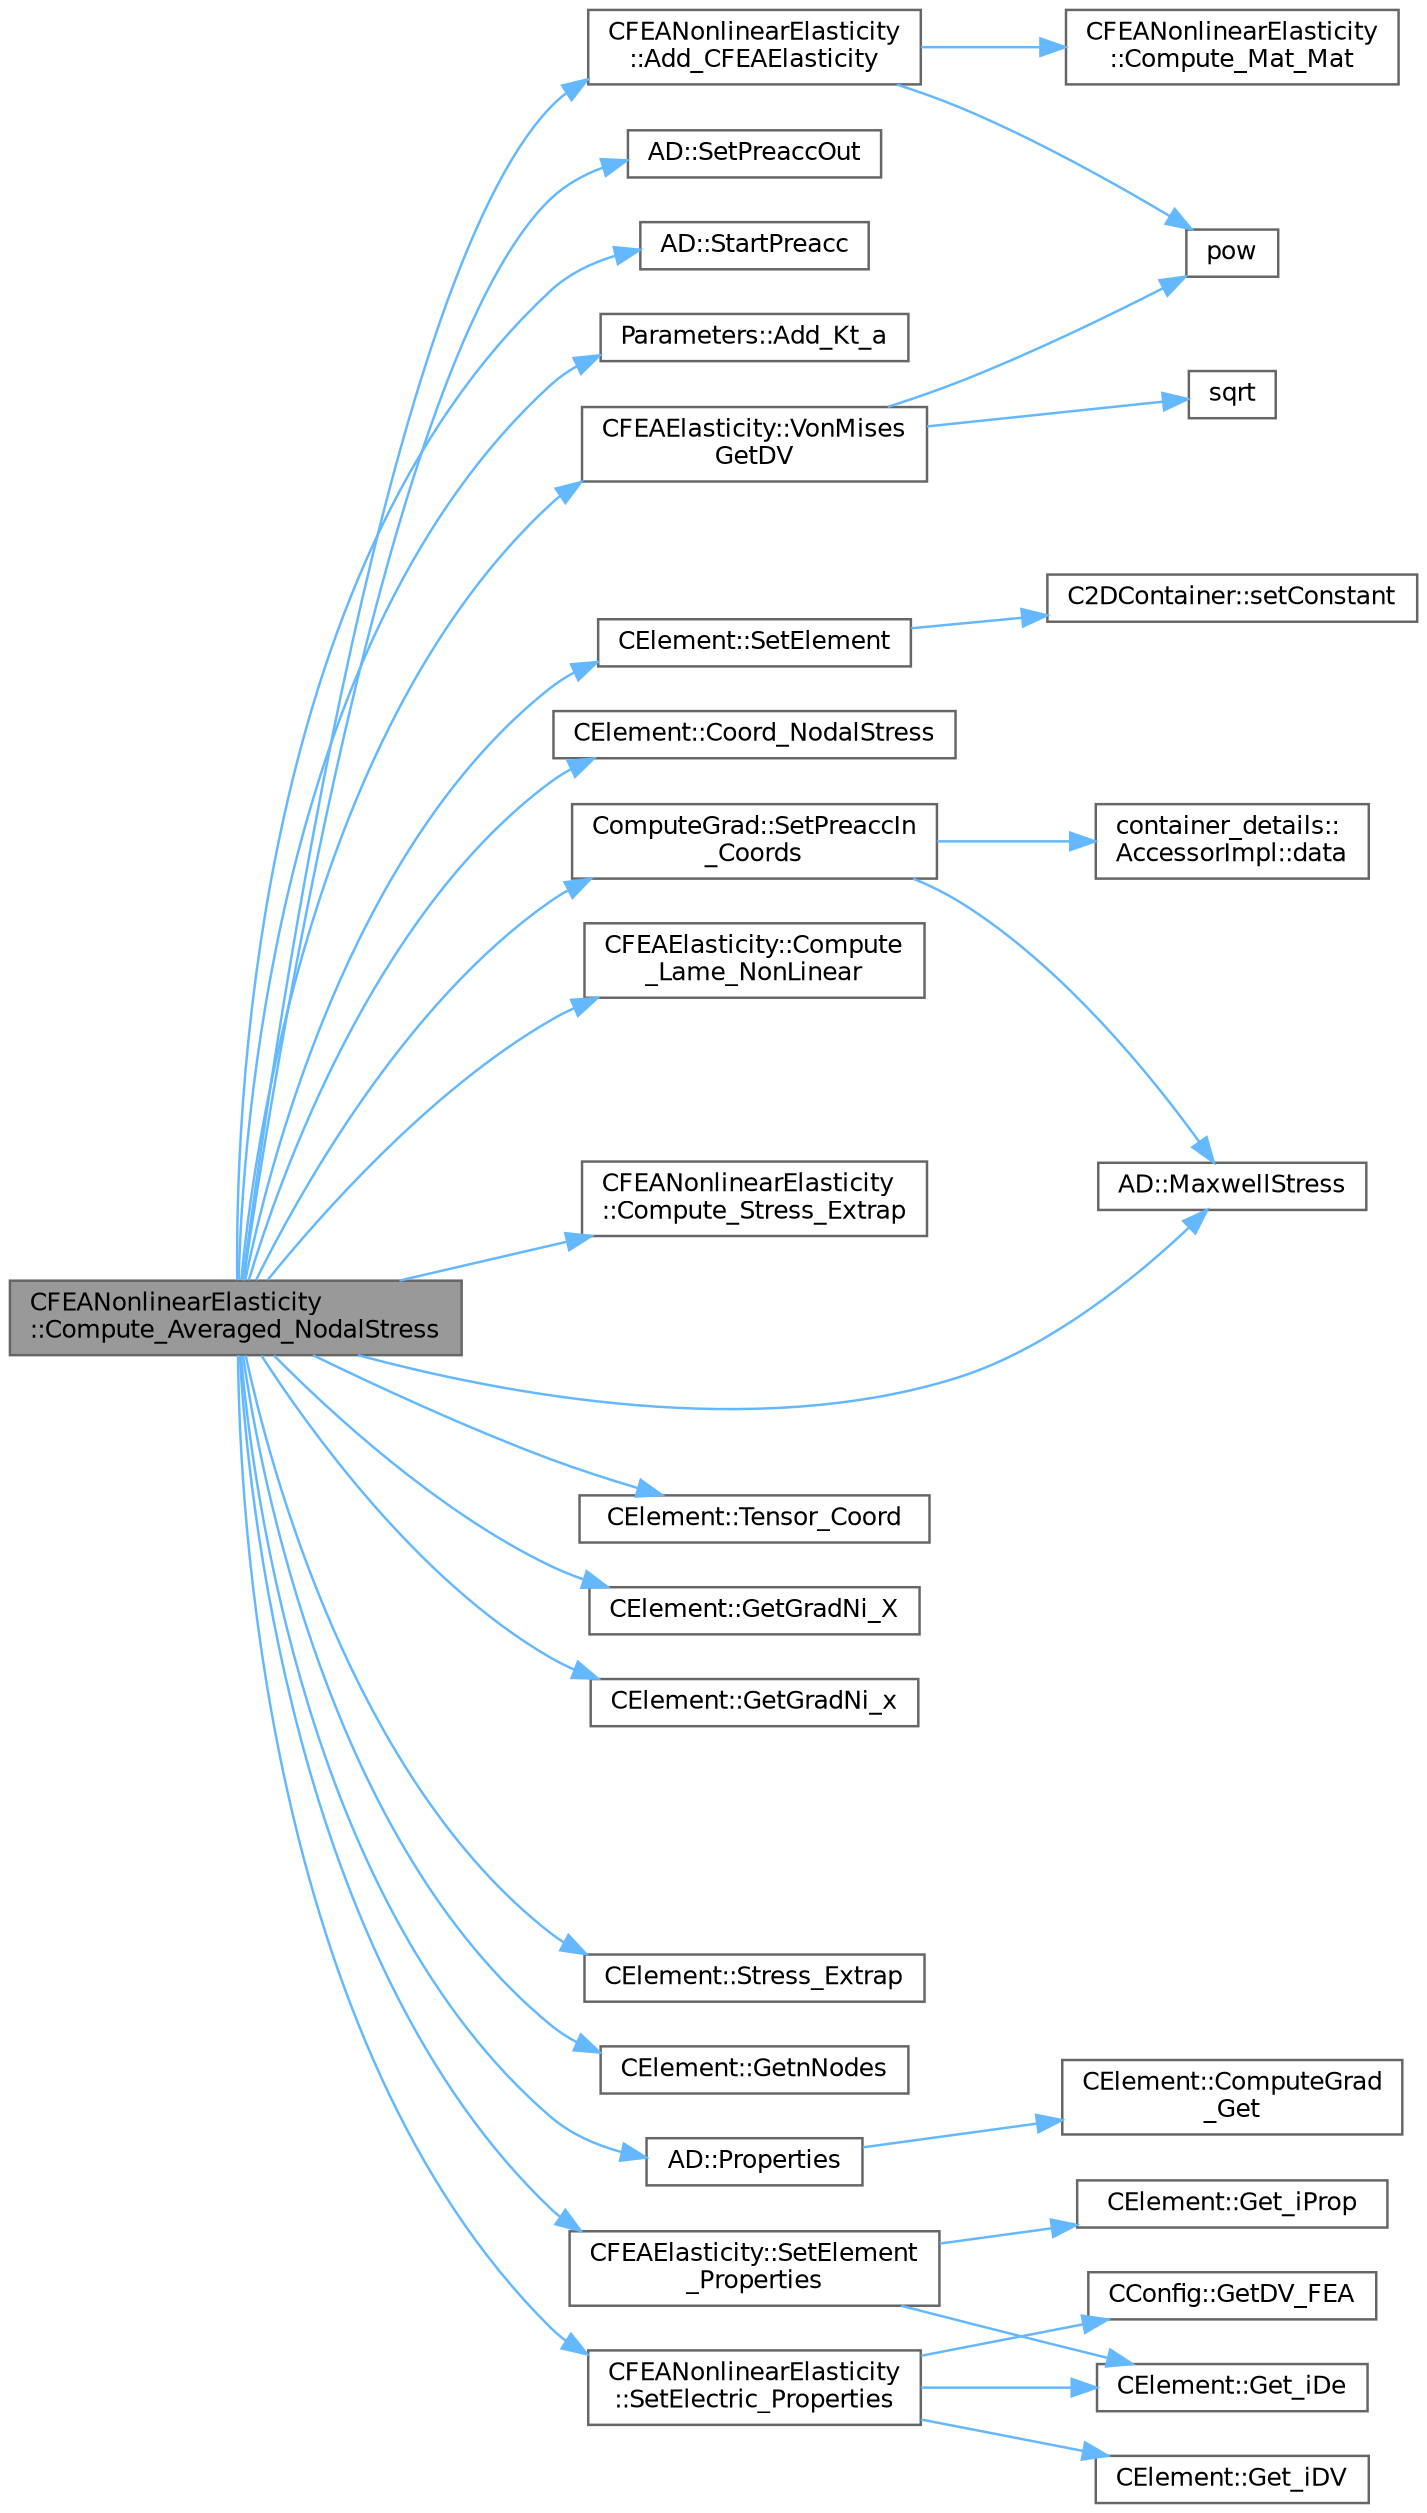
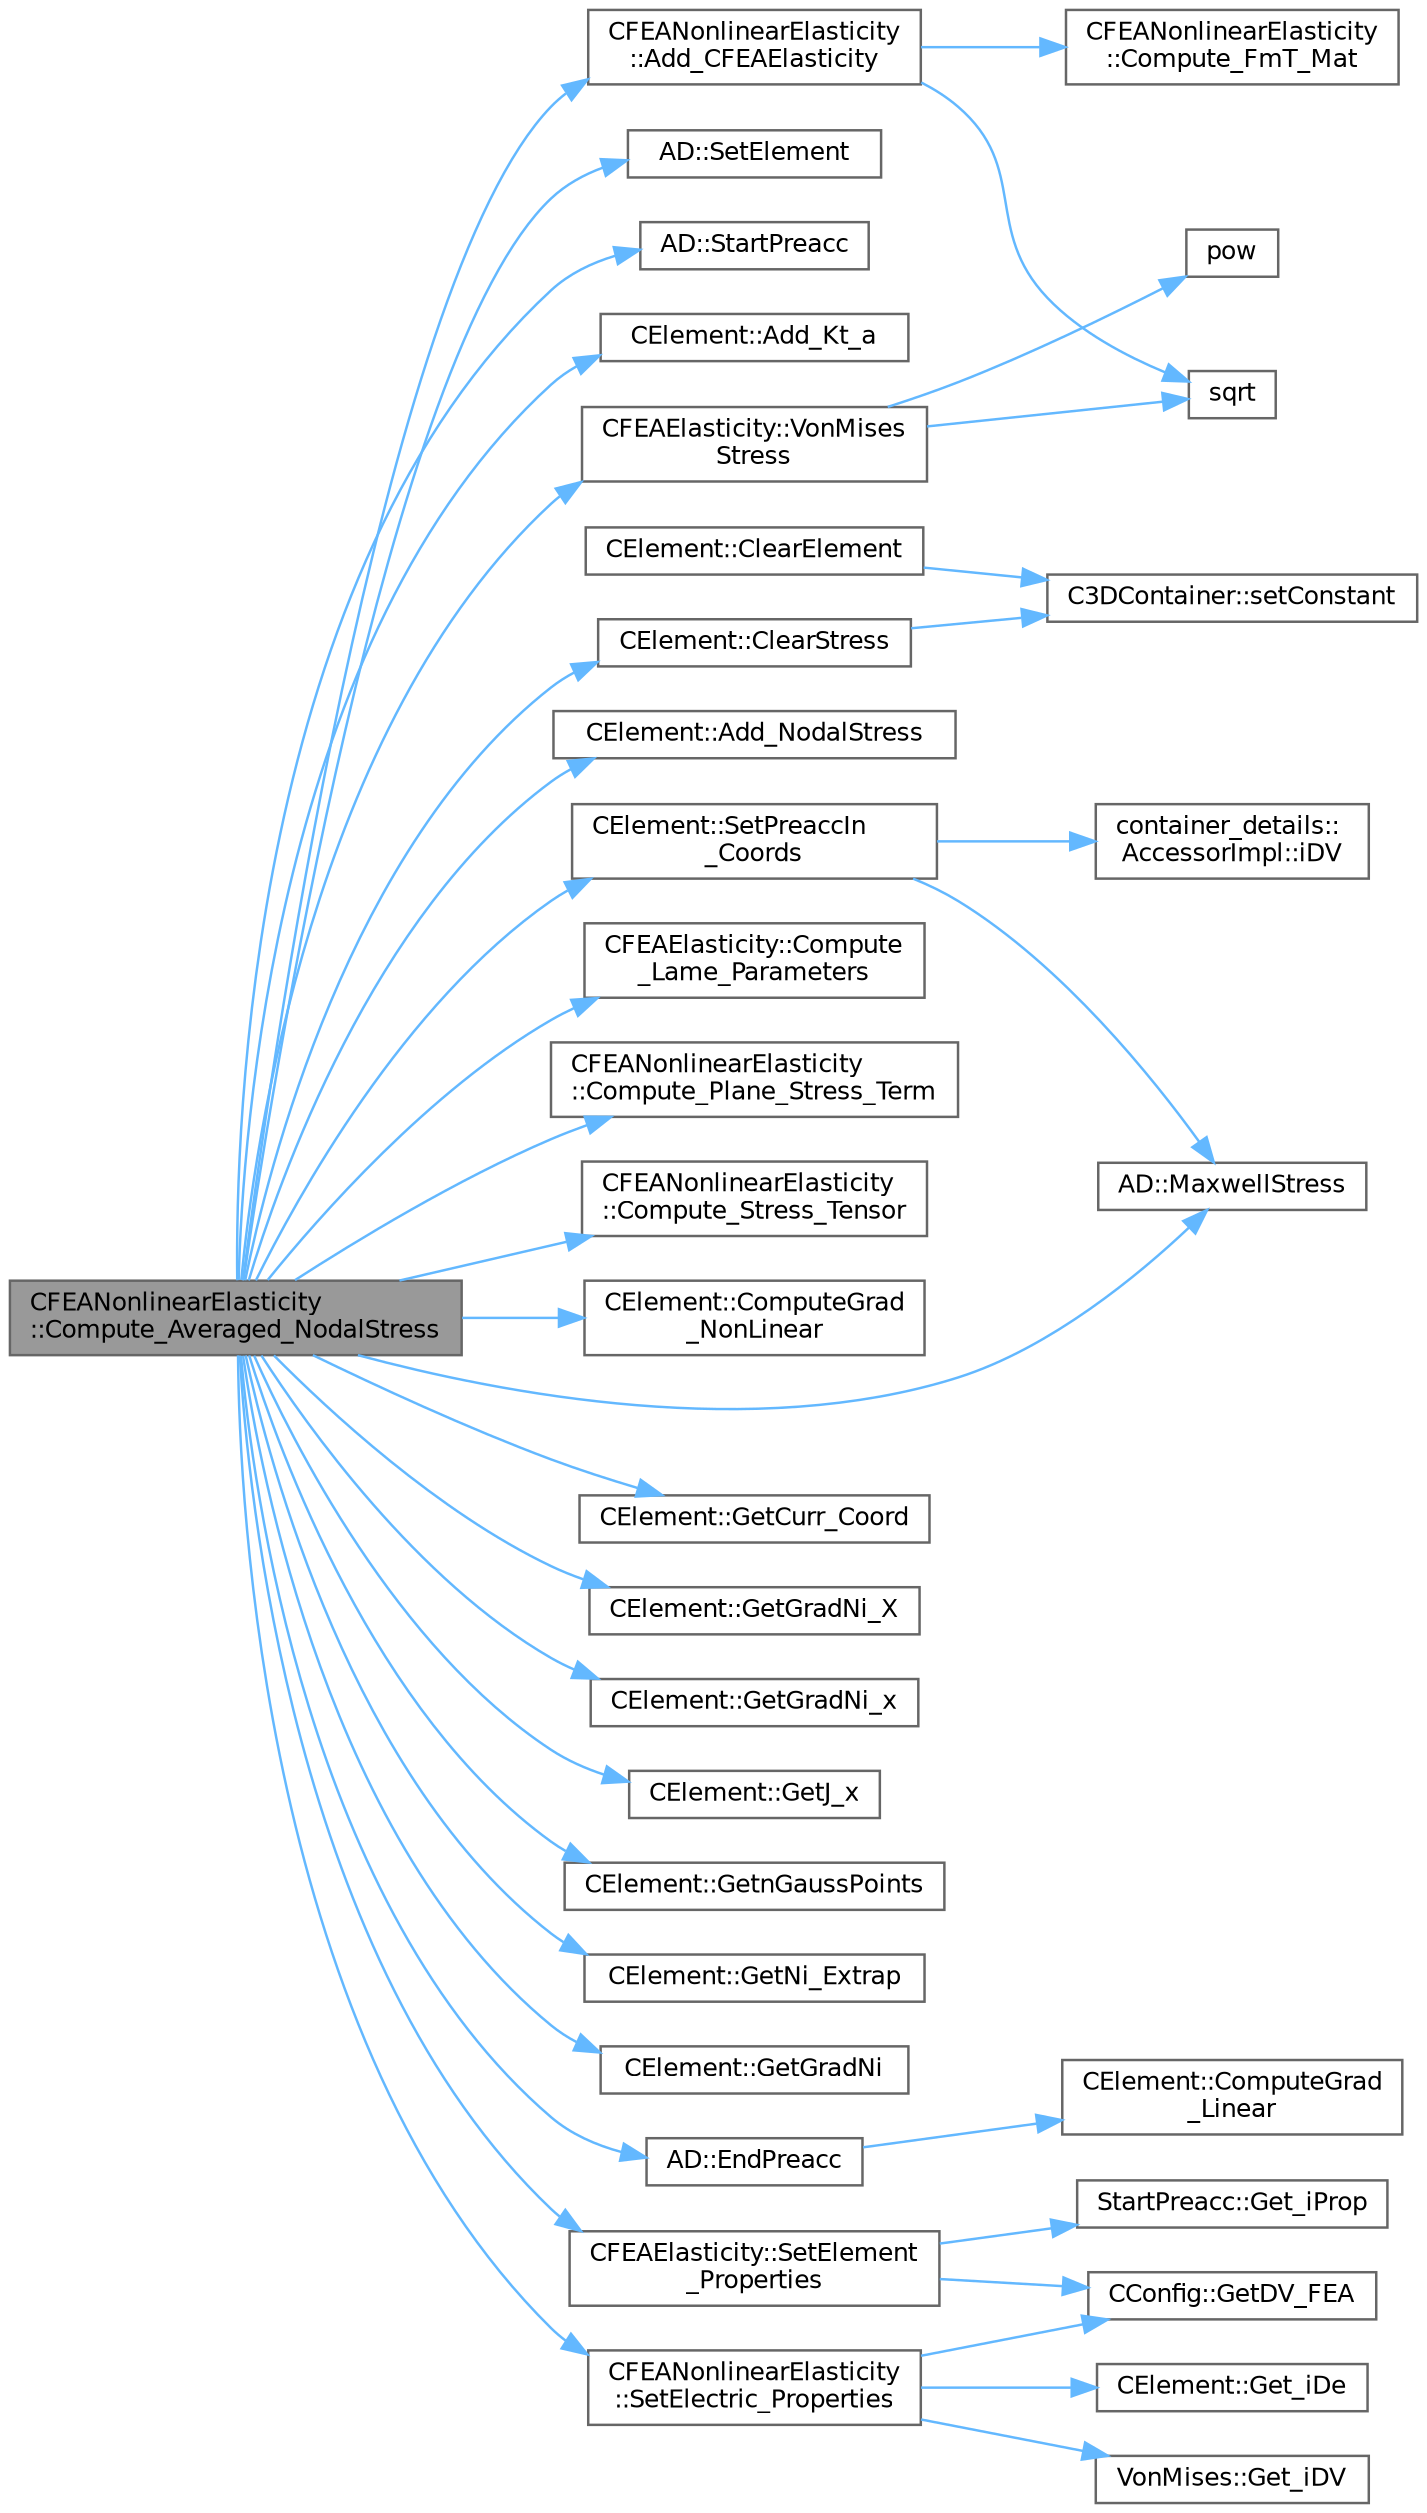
node "CFEANonlinearElasticity ::Compute_Mat_Mat": label "CFEANonlinearElasticity ::Compute_Mat_Mat" -> "CFEANonlinearElasticity ::Compute_FmT_Mat"
edge "CFEANonlinearElasticity ::Add_CFEAElasticity" -> "pow": now "CFEANonlinearElasticity ::Add_CFEAElasticity" -> "sqrt"
node "AD::SetPreaccOut": label "AD::SetPreaccOut" -> "AD::SetElement"
node "Parameters::Add_Kt_a": label "Parameters::Add_Kt_a" -> "CElement::Add_Kt_a"
node "CFEAElasticity::VonMises GetDV": label "CFEAElasticity::VonMises GetDV" -> "CFEAElasticity::VonMises Stress"
node "CElement::ClearElement": added
node "C2DContainer::setConstant": label "C2DContainer::setConstant" -> "C3DContainer::setConstant"
node "CElement::SetElement": label "CElement::SetElement" -> "CElement::ClearStress"
node "CElement::Coord_NodalStress": label "CElement::Coord_NodalStress" -> "CElement::Add_NodalStress"
node "ComputeGrad::SetPreaccIn _Coords": label "ComputeGrad::SetPreaccIn _Coords" -> "CElement::SetPreaccIn _Coords"
node "container_details:: AccessorImpl::data": label "container_details:: AccessorImpl::data" -> "container_details:: AccessorImpl::iDV"
node "CFEAElasticity::Compute _Lame_NonLinear": label "CFEAElasticity::Compute _Lame_NonLinear" -> "CFEAElasticity::Compute _Lame_Parameters"
node "CFEANonlinearElasticity ::Compute_Plane_Stress_Term": added
node "CFEANonlinearElasticity ::Compute_Stress_Extrap": label "CFEANonlinearElasticity ::Compute_Stress_Extrap" -> "CFEANonlinearElasticity ::Compute_Stress_Tensor"
node "CElement::ComputeGrad _NonLinear": added
node "CElement::Tensor_Coord": label "CElement::Tensor_Coord" -> "CElement::GetCurr_Coord"
node "CElement::GetJ_x": added
node "CElement::GetnGaussPoints": added
node "CElement::Stress_Extrap": label "CElement::Stress_Extrap" -> "CElement::GetNi_Extrap"
node "CElement::GetnNodes": label "CElement::GetnNodes" -> "CElement::GetGradNi"
node "CElement::ComputeGrad _Get": label "CElement::ComputeGrad _Get" -> "CElement::ComputeGrad _Linear"
node "AD::Properties": label "AD::Properties" -> "AD::EndPreacc"
node "CElement::Get_iProp": label "CElement::Get_iProp" -> "StartPreacc::Get_iProp"
edge "CFEAElasticity::SetElement _Properties" -> "CElement::Get_iDe": now "CFEAElasticity::SetElement _Properties" -> "CConfig::GetDV_FEA"
node "CElement::Get_iDV": label "CElement::Get_iDV" -> "VonMises::Get_iDV"
